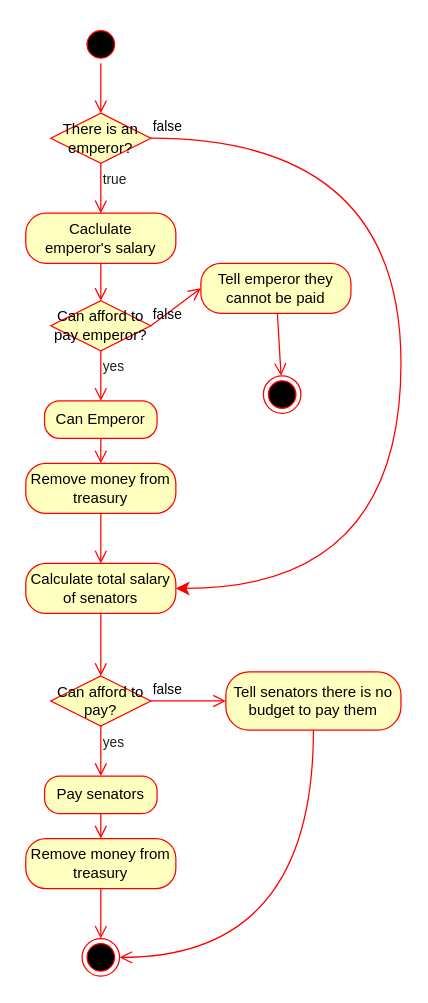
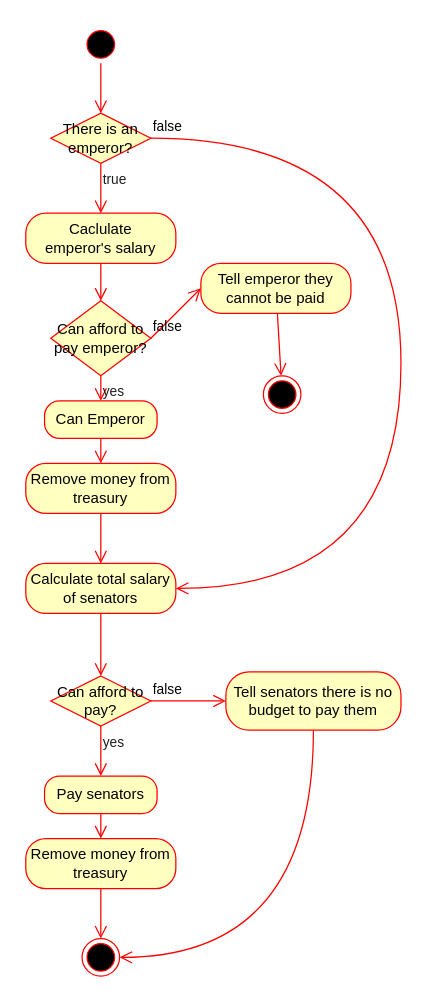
node "Can afford to pay emperor?": size 100x50 -> 100x75
edge "There is an emperor?" -> "Calculate total salary of senators": arrowhead classic -> open
